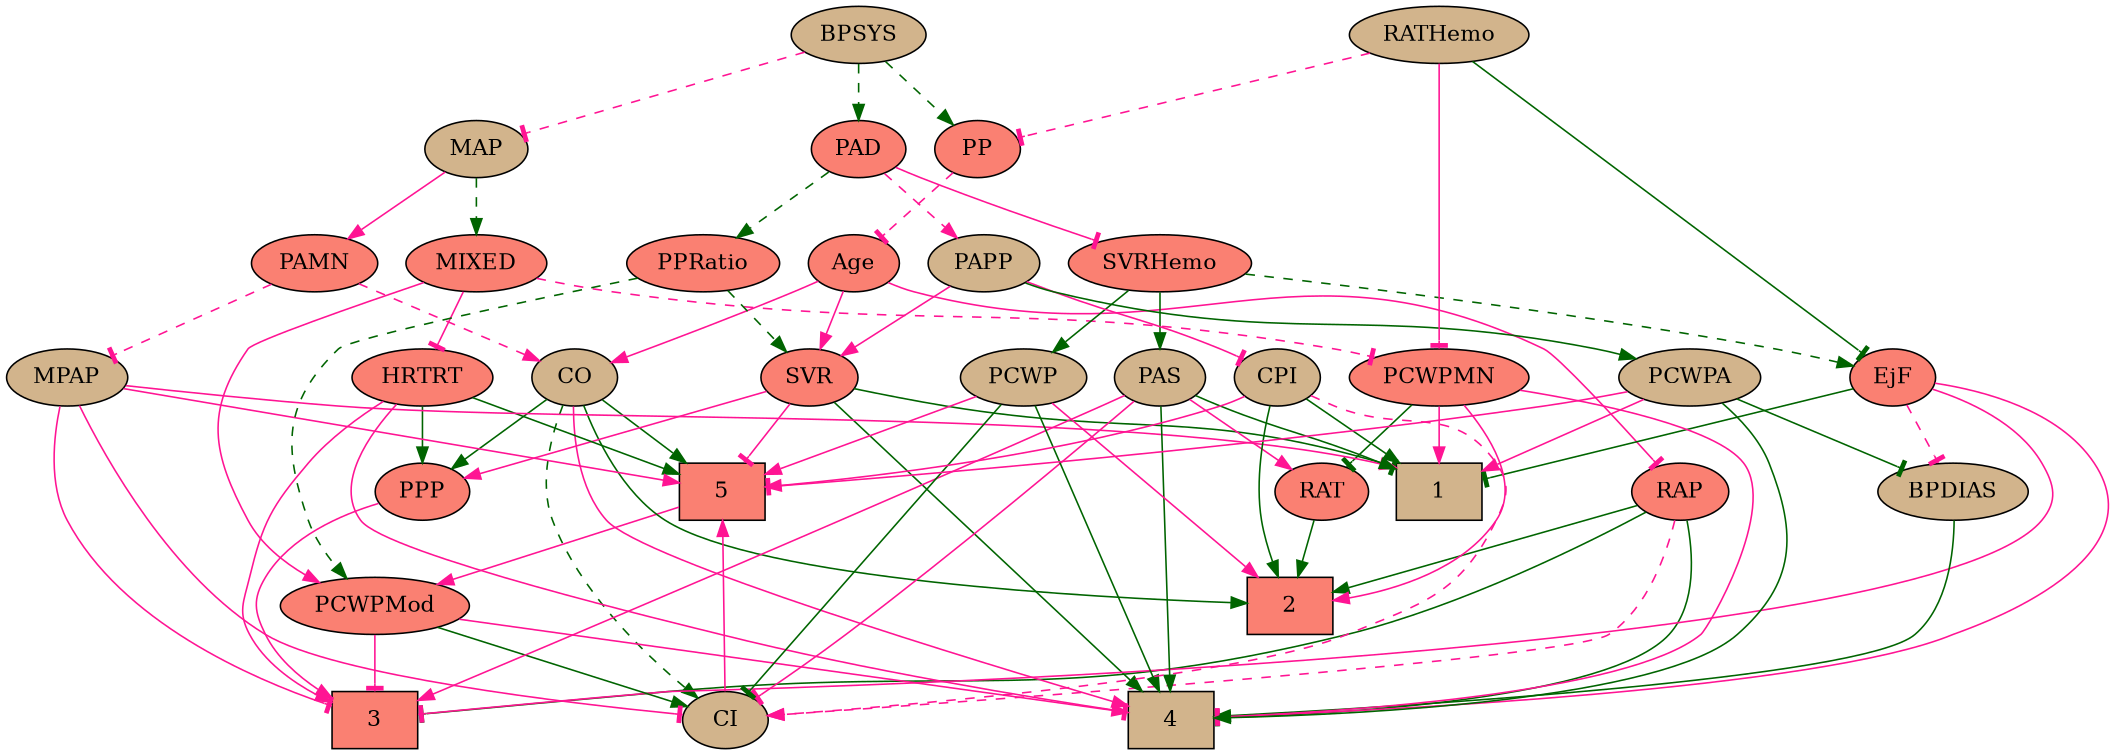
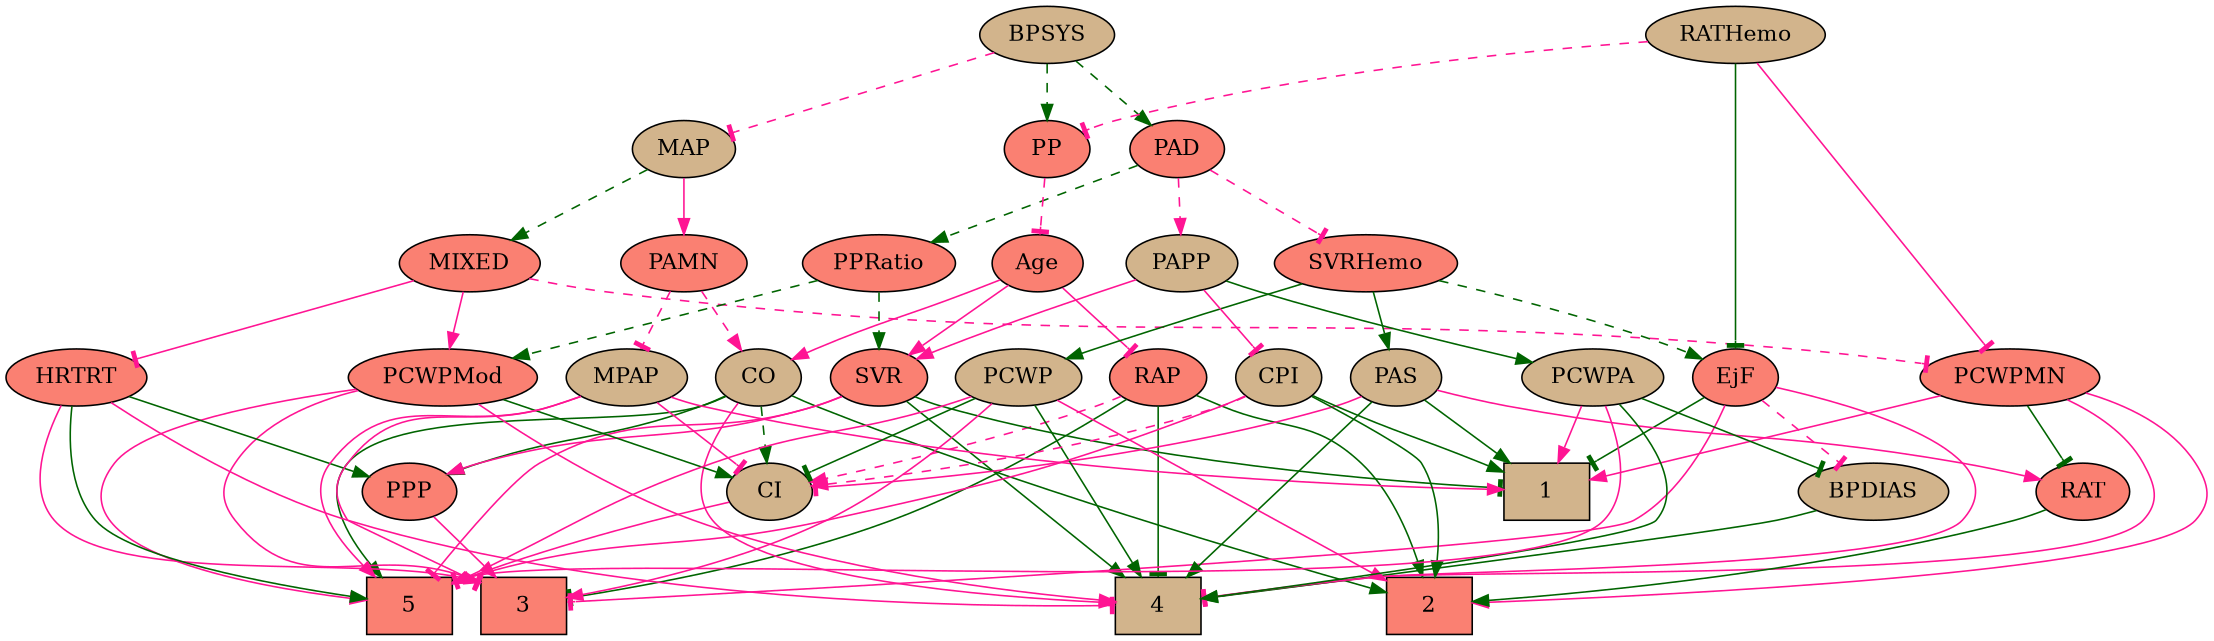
edge "PAD" -> "SVRHemo": style solid -> dashed
edge "5" -> "PCWPMod": reversed
edge "PAS" -> "3": now "PCWP" -> "3"
